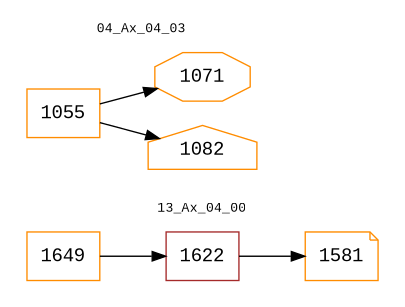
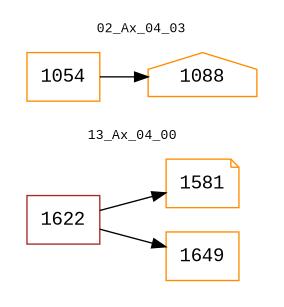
cluster "04_Ax_04_03": label "04_Ax_04_03" -> "02_Ax_04_03"
node "1071": removed
node "1055": label "1055" -> "1054"
node "1082": label "1082" -> "1088"
edge "1649" -> "1622": reversed
